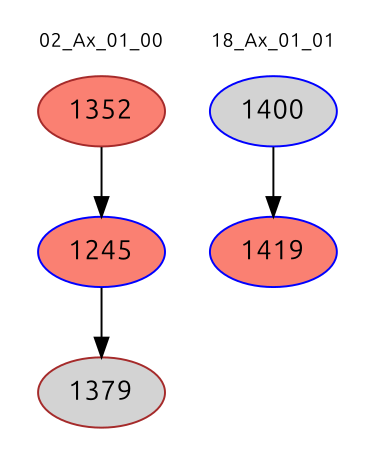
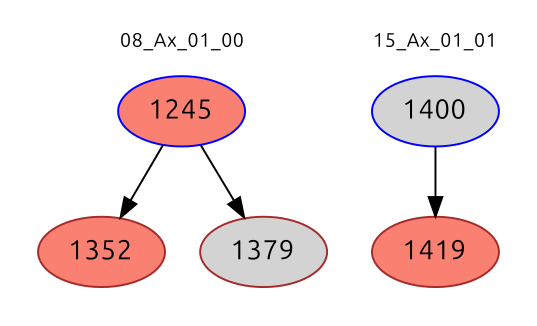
cluster "02_Ax_01_00": label "02_Ax_01_00" -> "08_Ax_01_00"
cluster "18_Ax_01_01": label "18_Ax_01_01" -> "15_Ax_01_01"
edge "1352" -> "1245": reversed
node "1419": color blue -> brown
